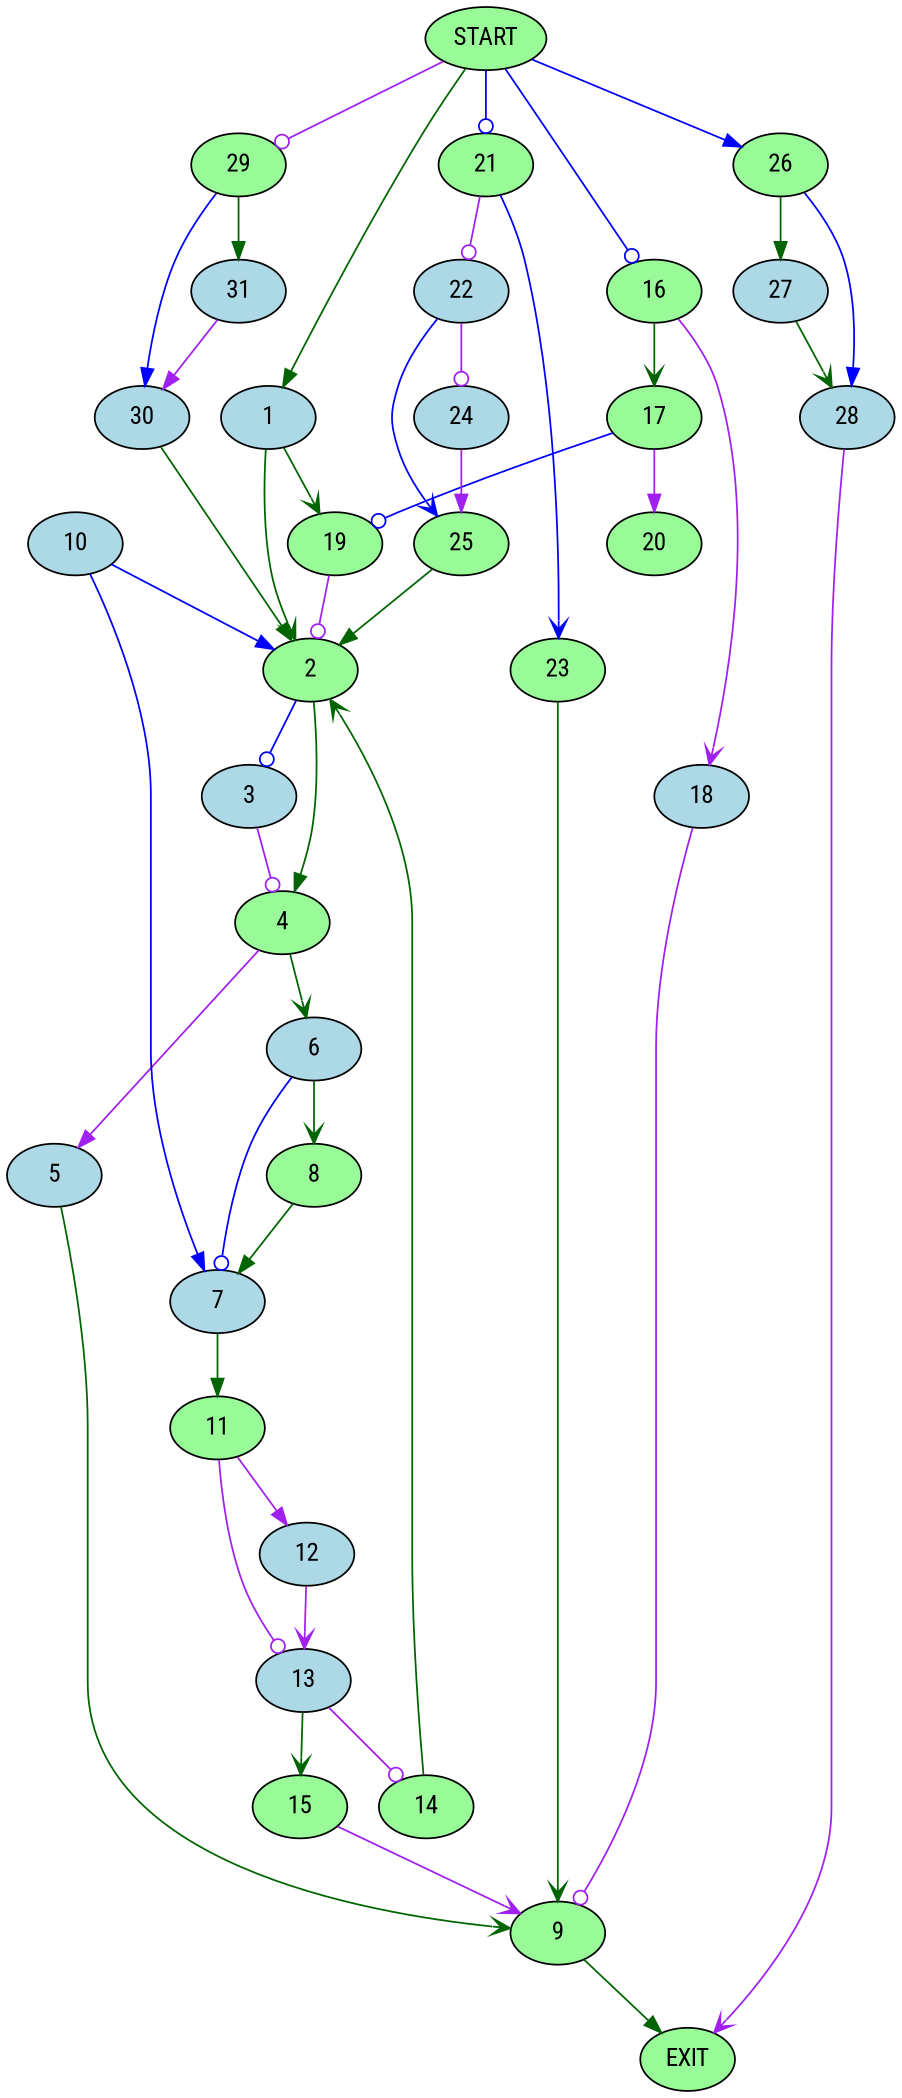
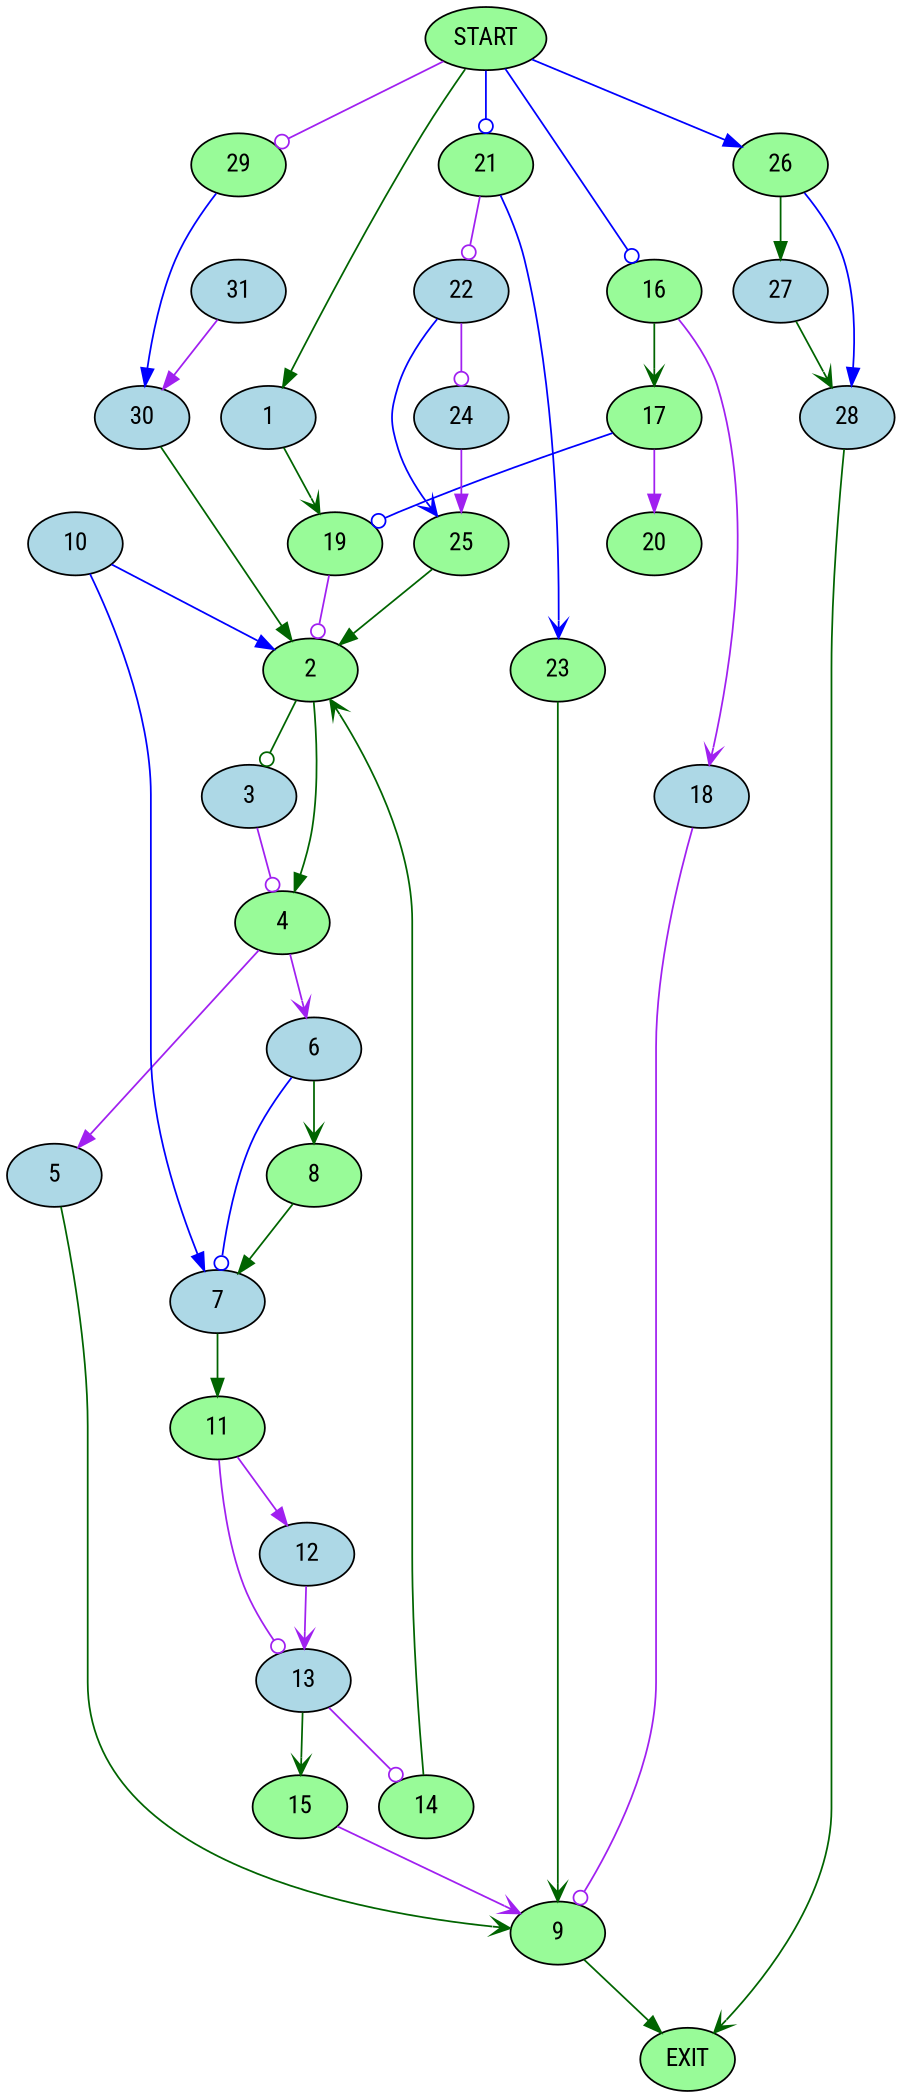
edge "29" -> "31": removed
edge "1" -> "2": removed
edge "2" -> "3": color blue -> darkgreen
edge "4" -> "6": color darkgreen -> purple
edge "28" -> "EXIT": color purple -> darkgreen
